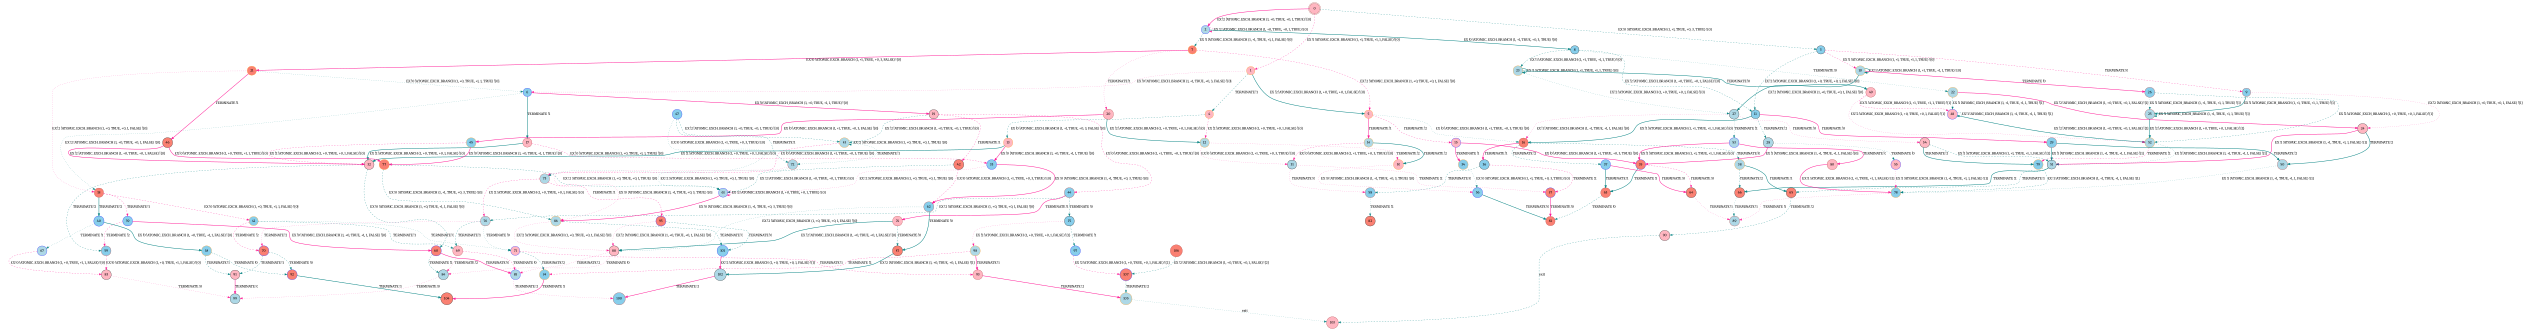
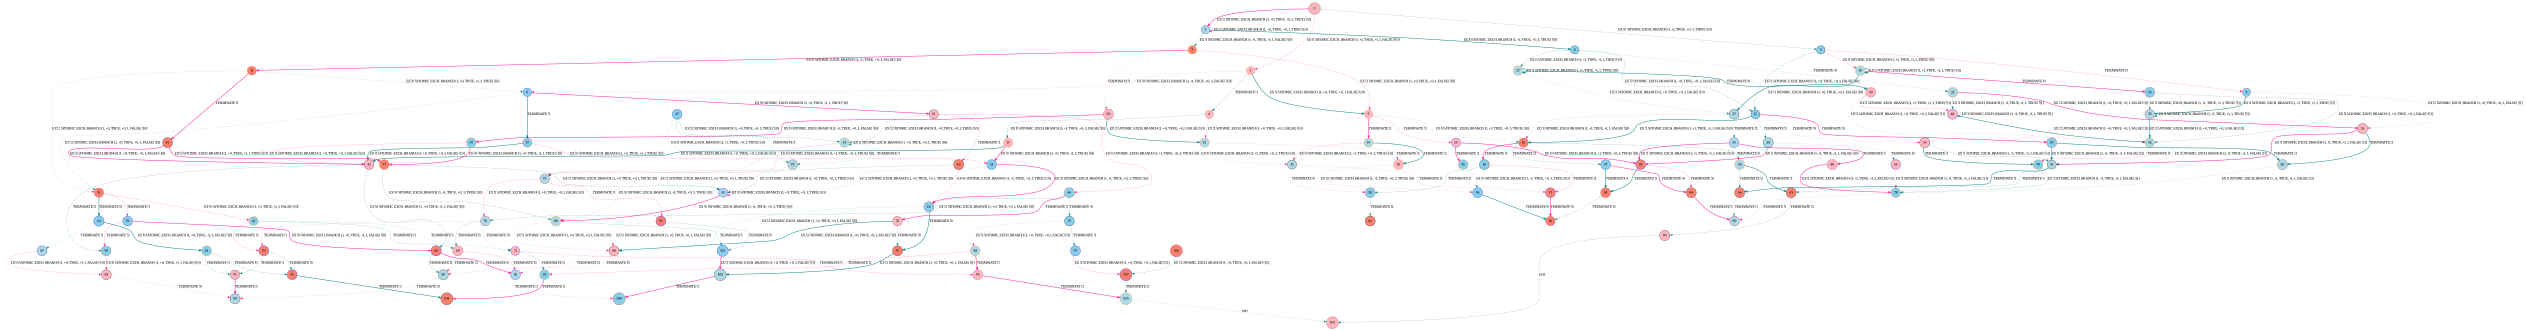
node "17": fillcolor lightpink -> skyblue
edge "64" -> "89": style dotted -> bold
